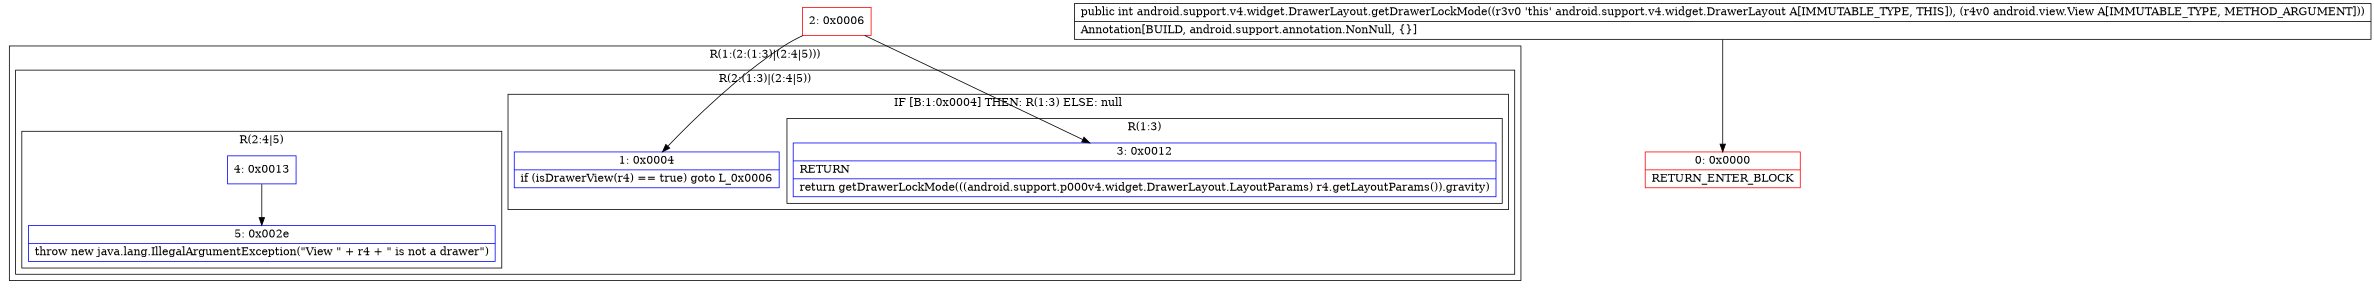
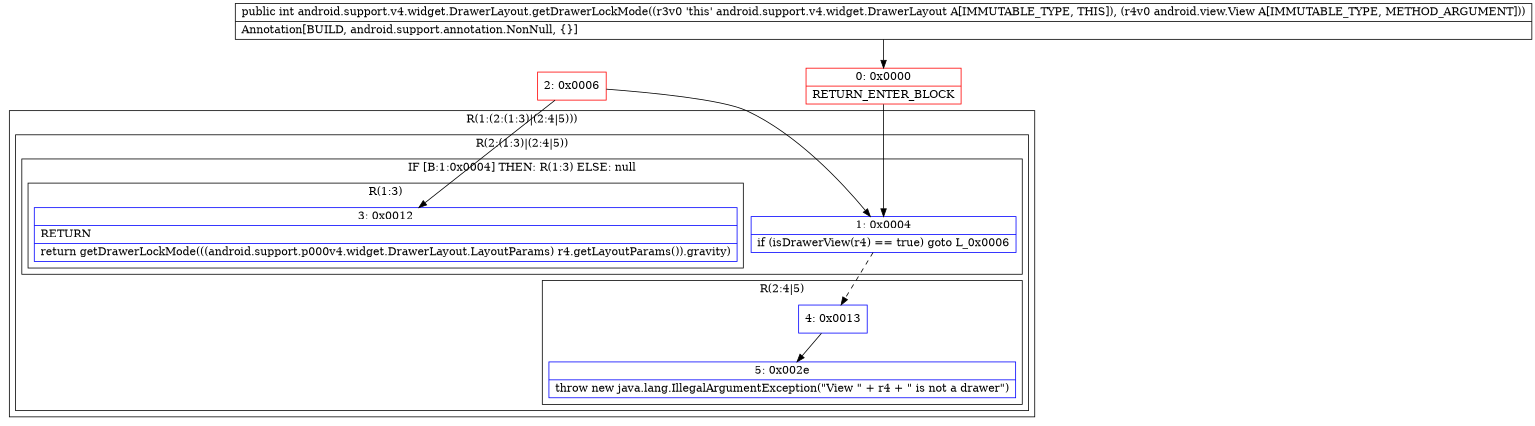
edge "0: 0x0000" -> "1: 0x0004": added
edge "1: 0x0004" -> "4: 0x0013": added
